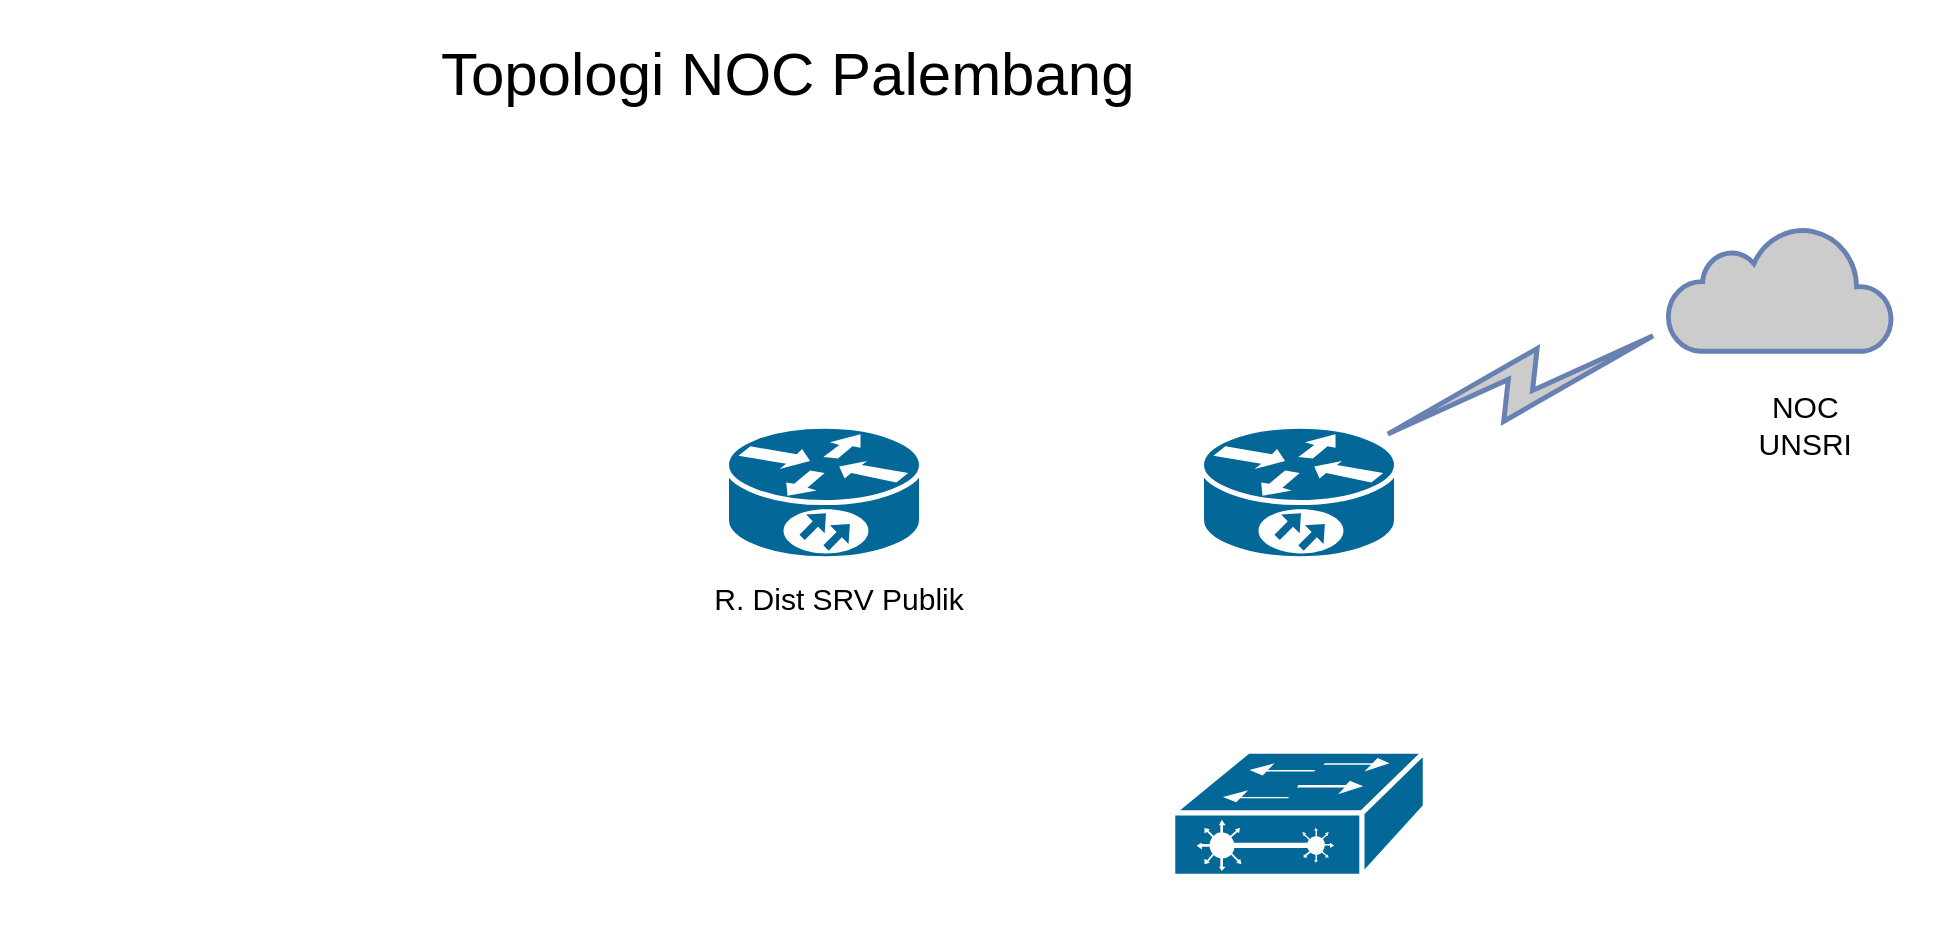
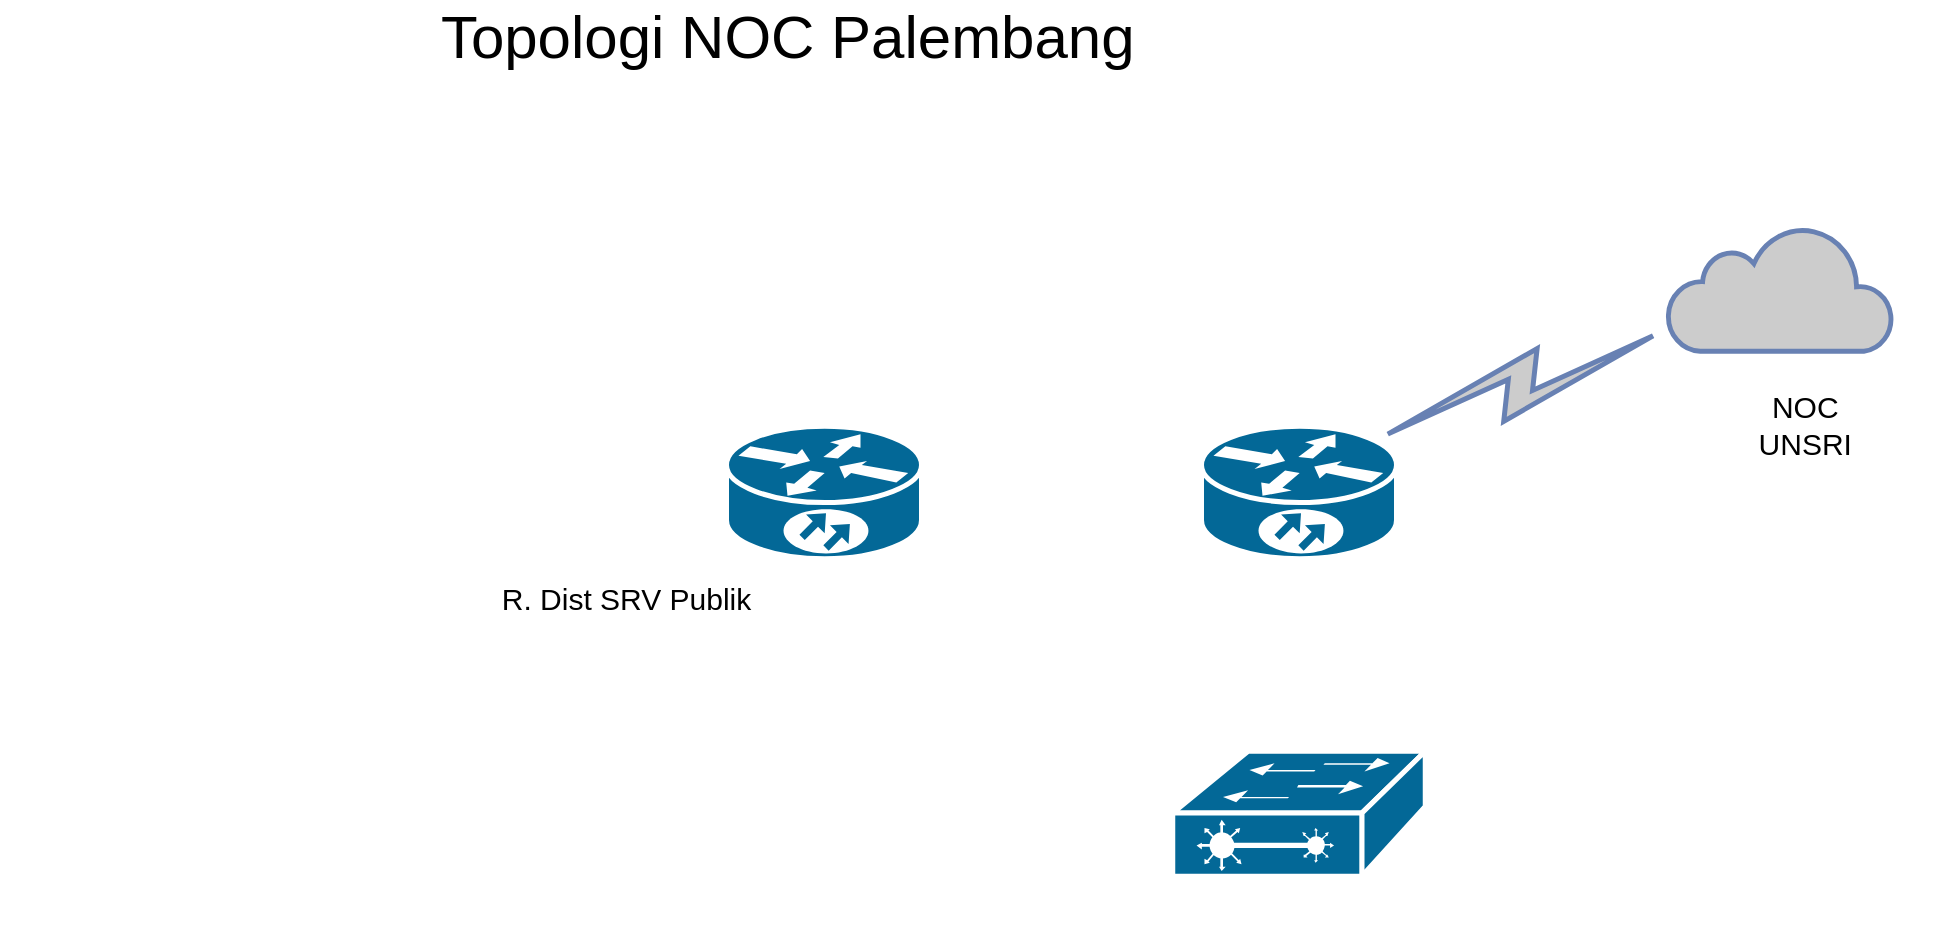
node "Topologi NOC Palembang": moved (789, 76) -> (789, 39)
node "R. Dist SRV Publik": moved (840, 601) -> (628, 601)
